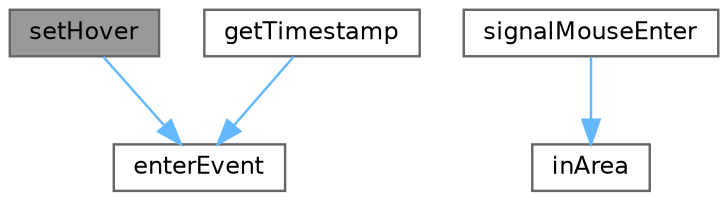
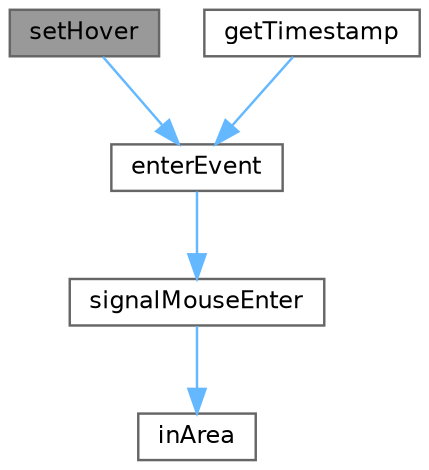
edge "enterEvent" -> "signalMouseEnter": added
